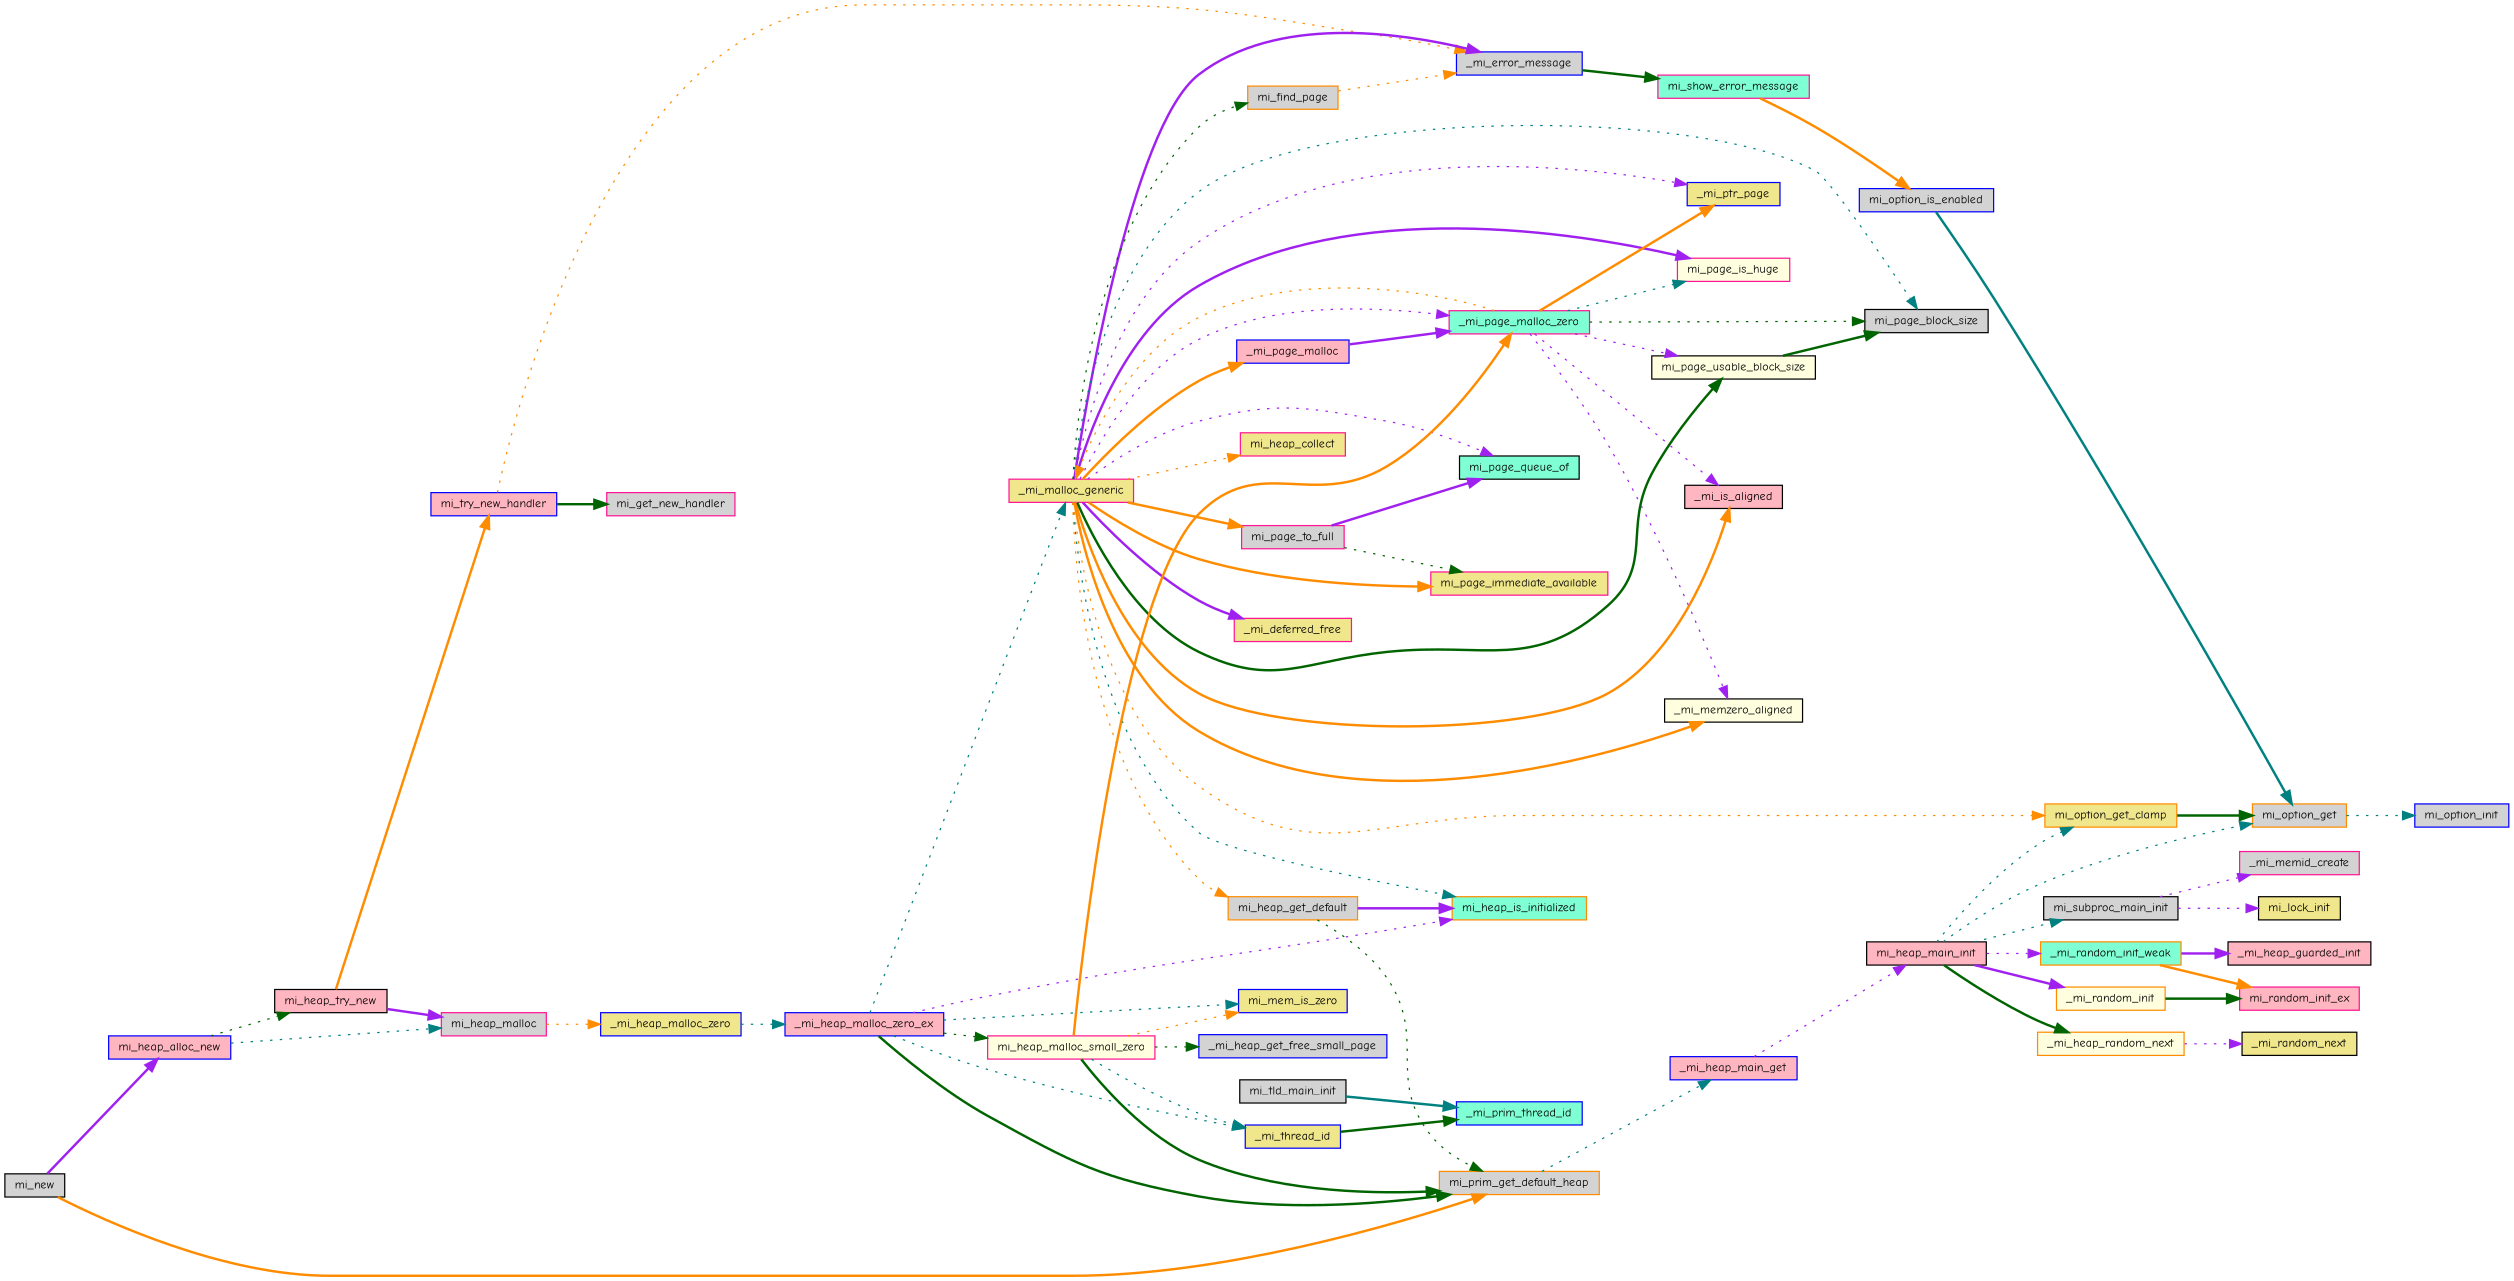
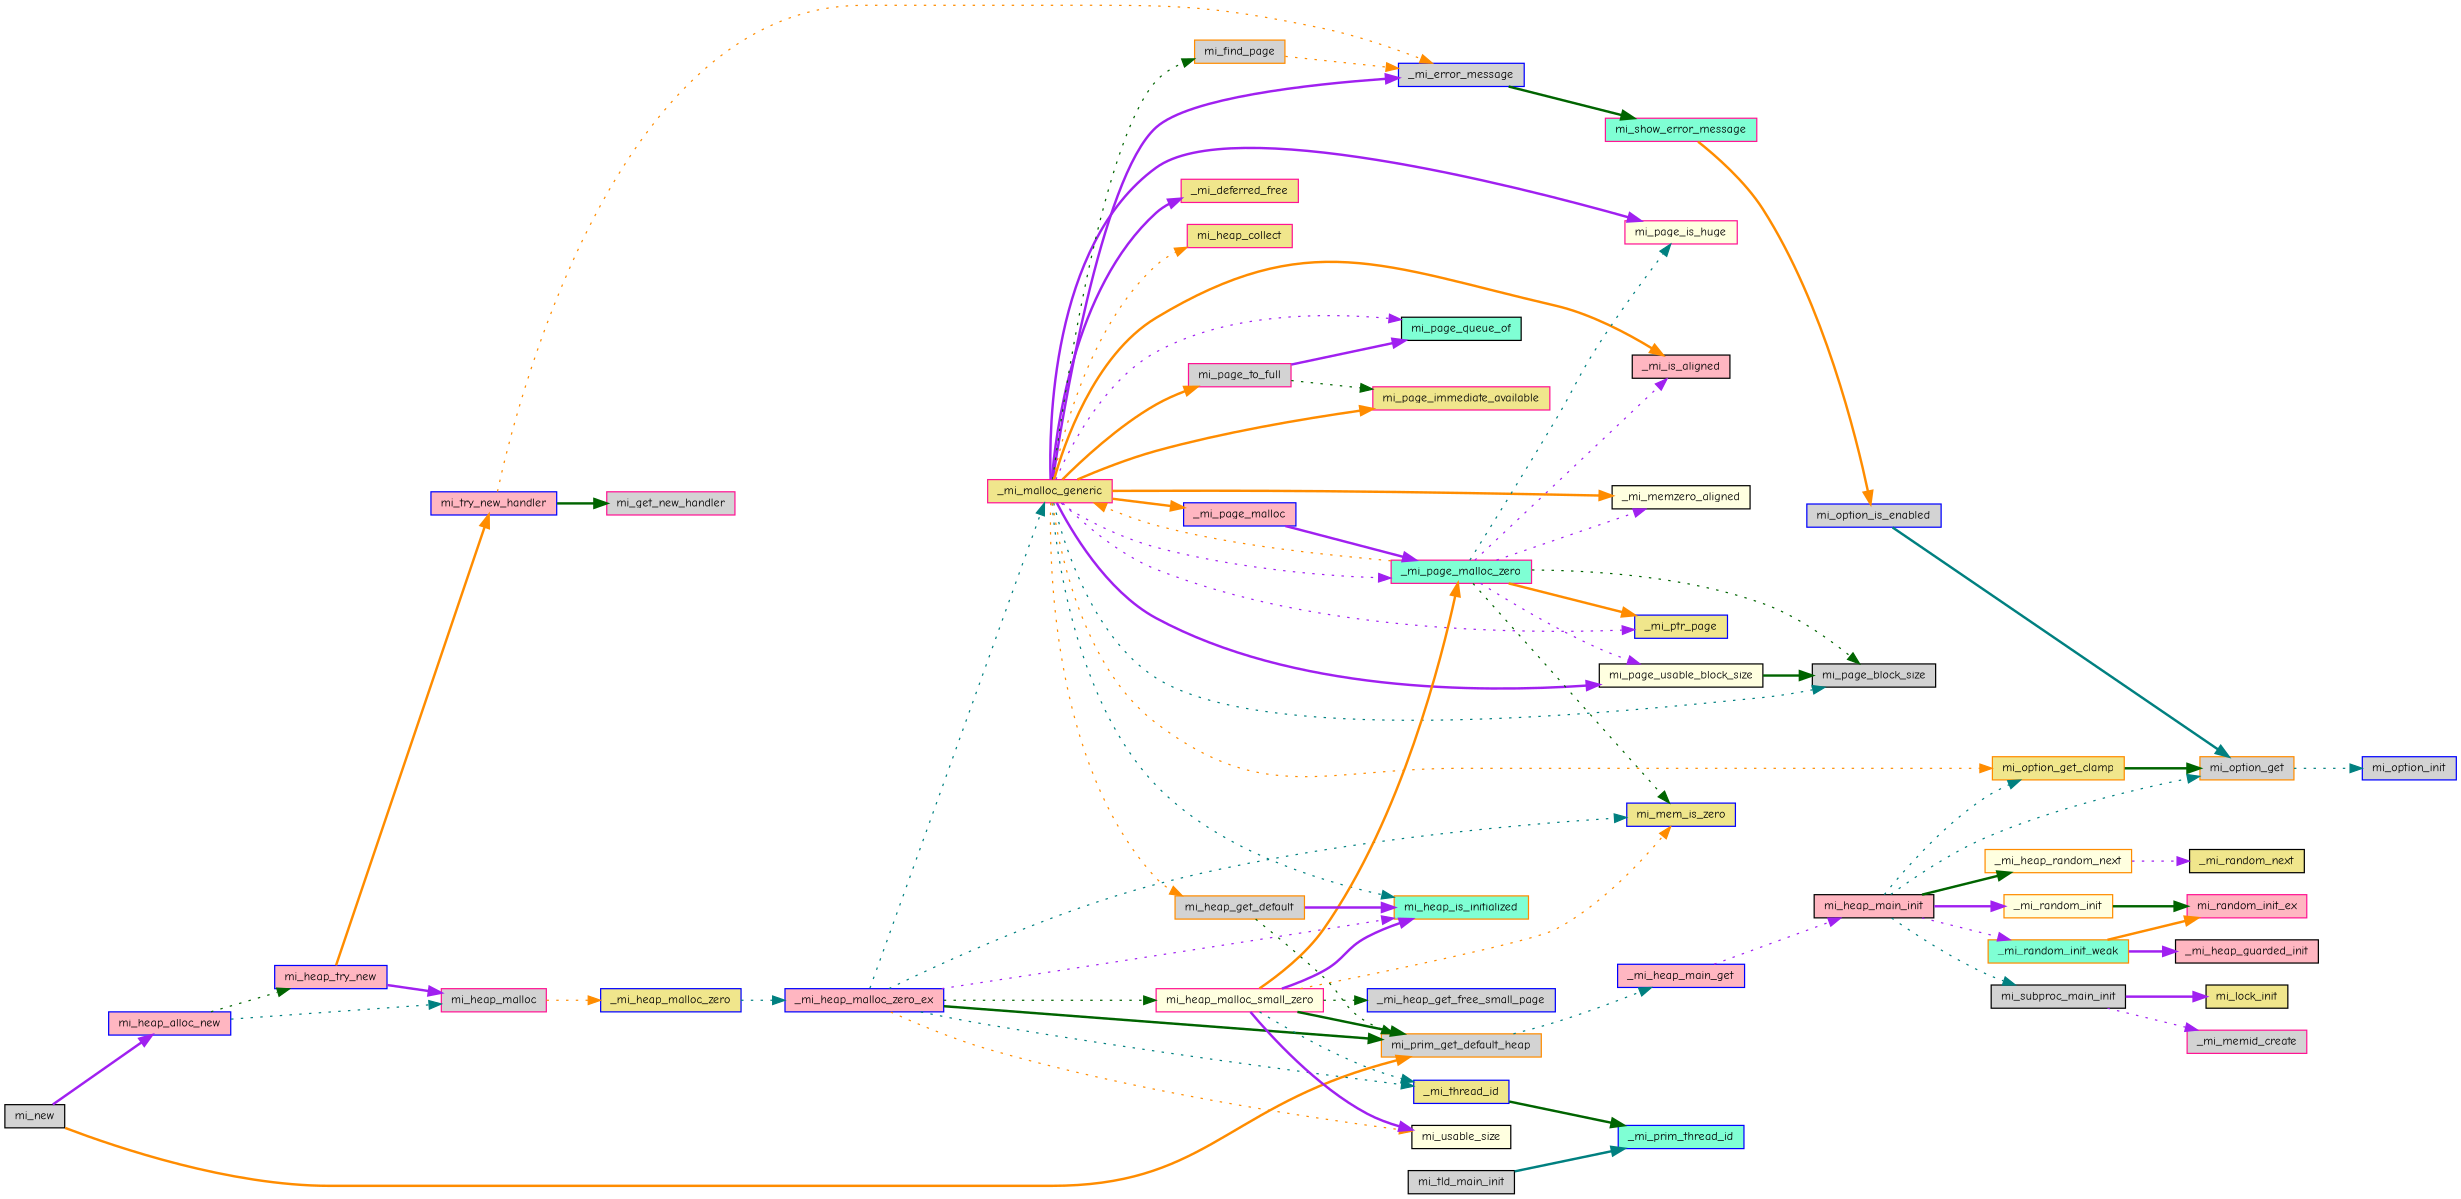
edge "_mi_malloc_generic" -> "mi_page_usable_block_size": color darkgreen -> purple
edge "_mi_page_malloc_zero" -> "mi_mem_is_zero": added
edge "mi_subproc_main_init" -> "mi_lock_init": style dotted -> bold
edge "mi_heap_malloc_small_zero" -> "mi_heap_is_initialized": added
node "mi_heap_try_new": color black -> blue
node "mi_usable_size": added
